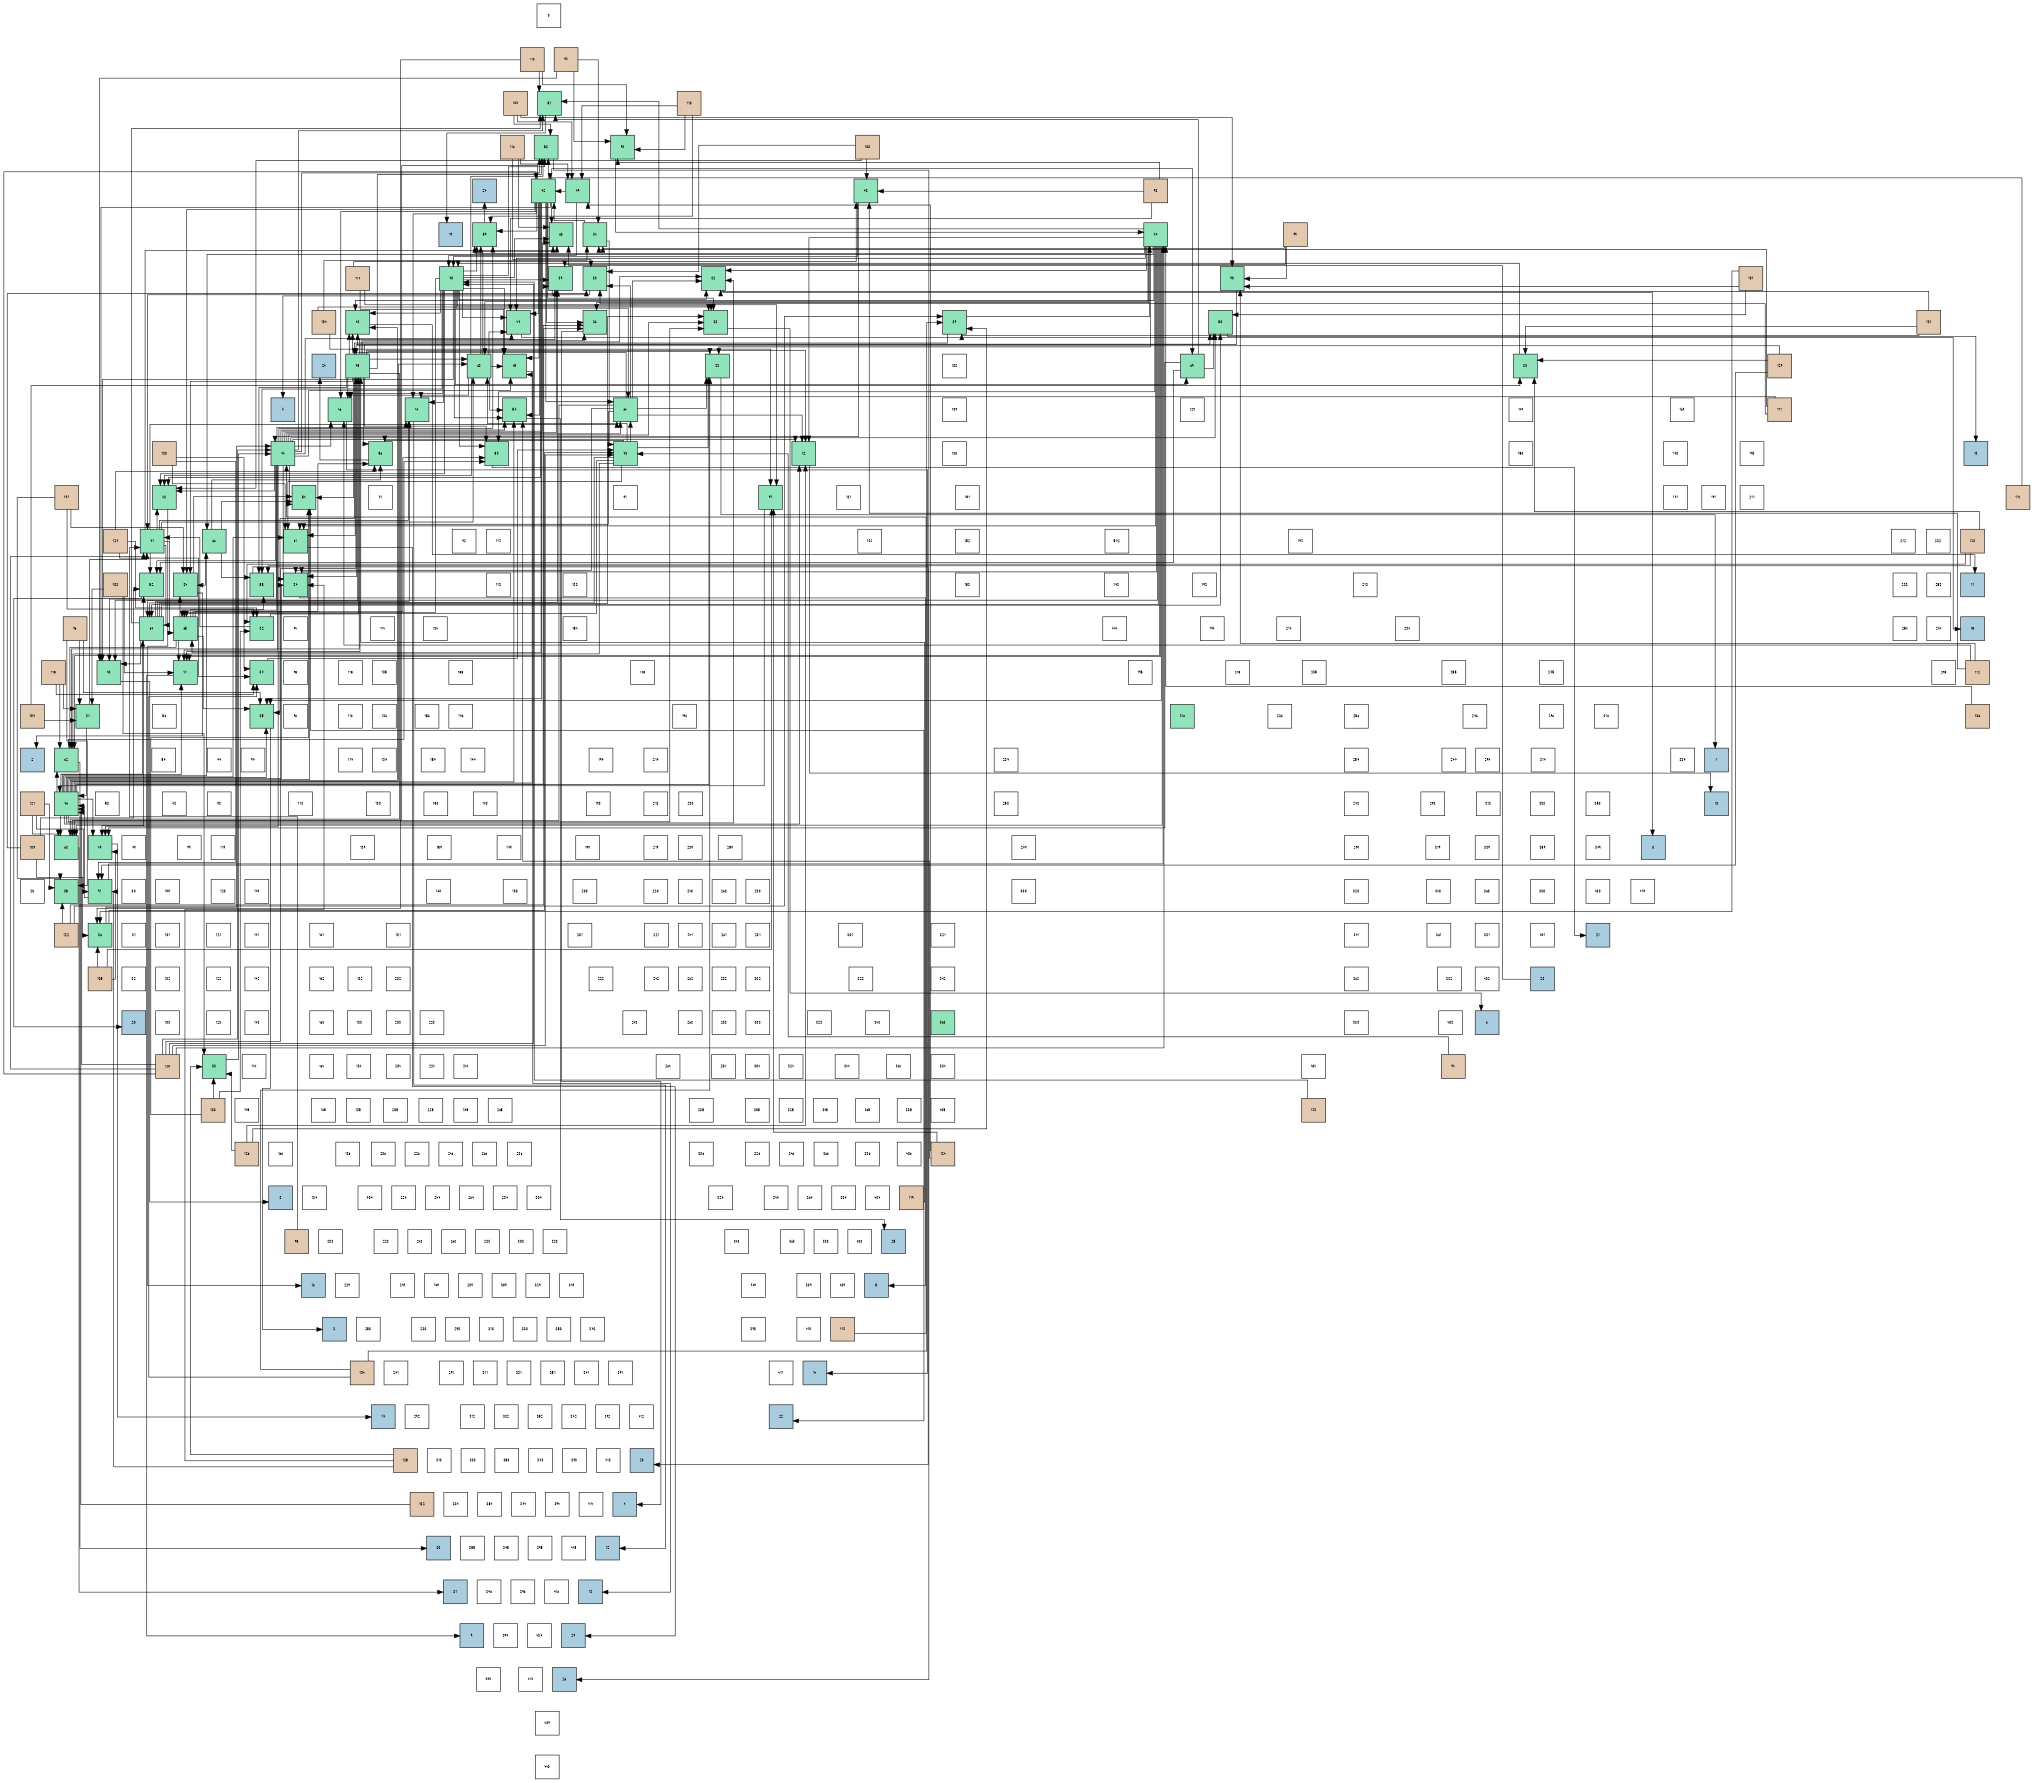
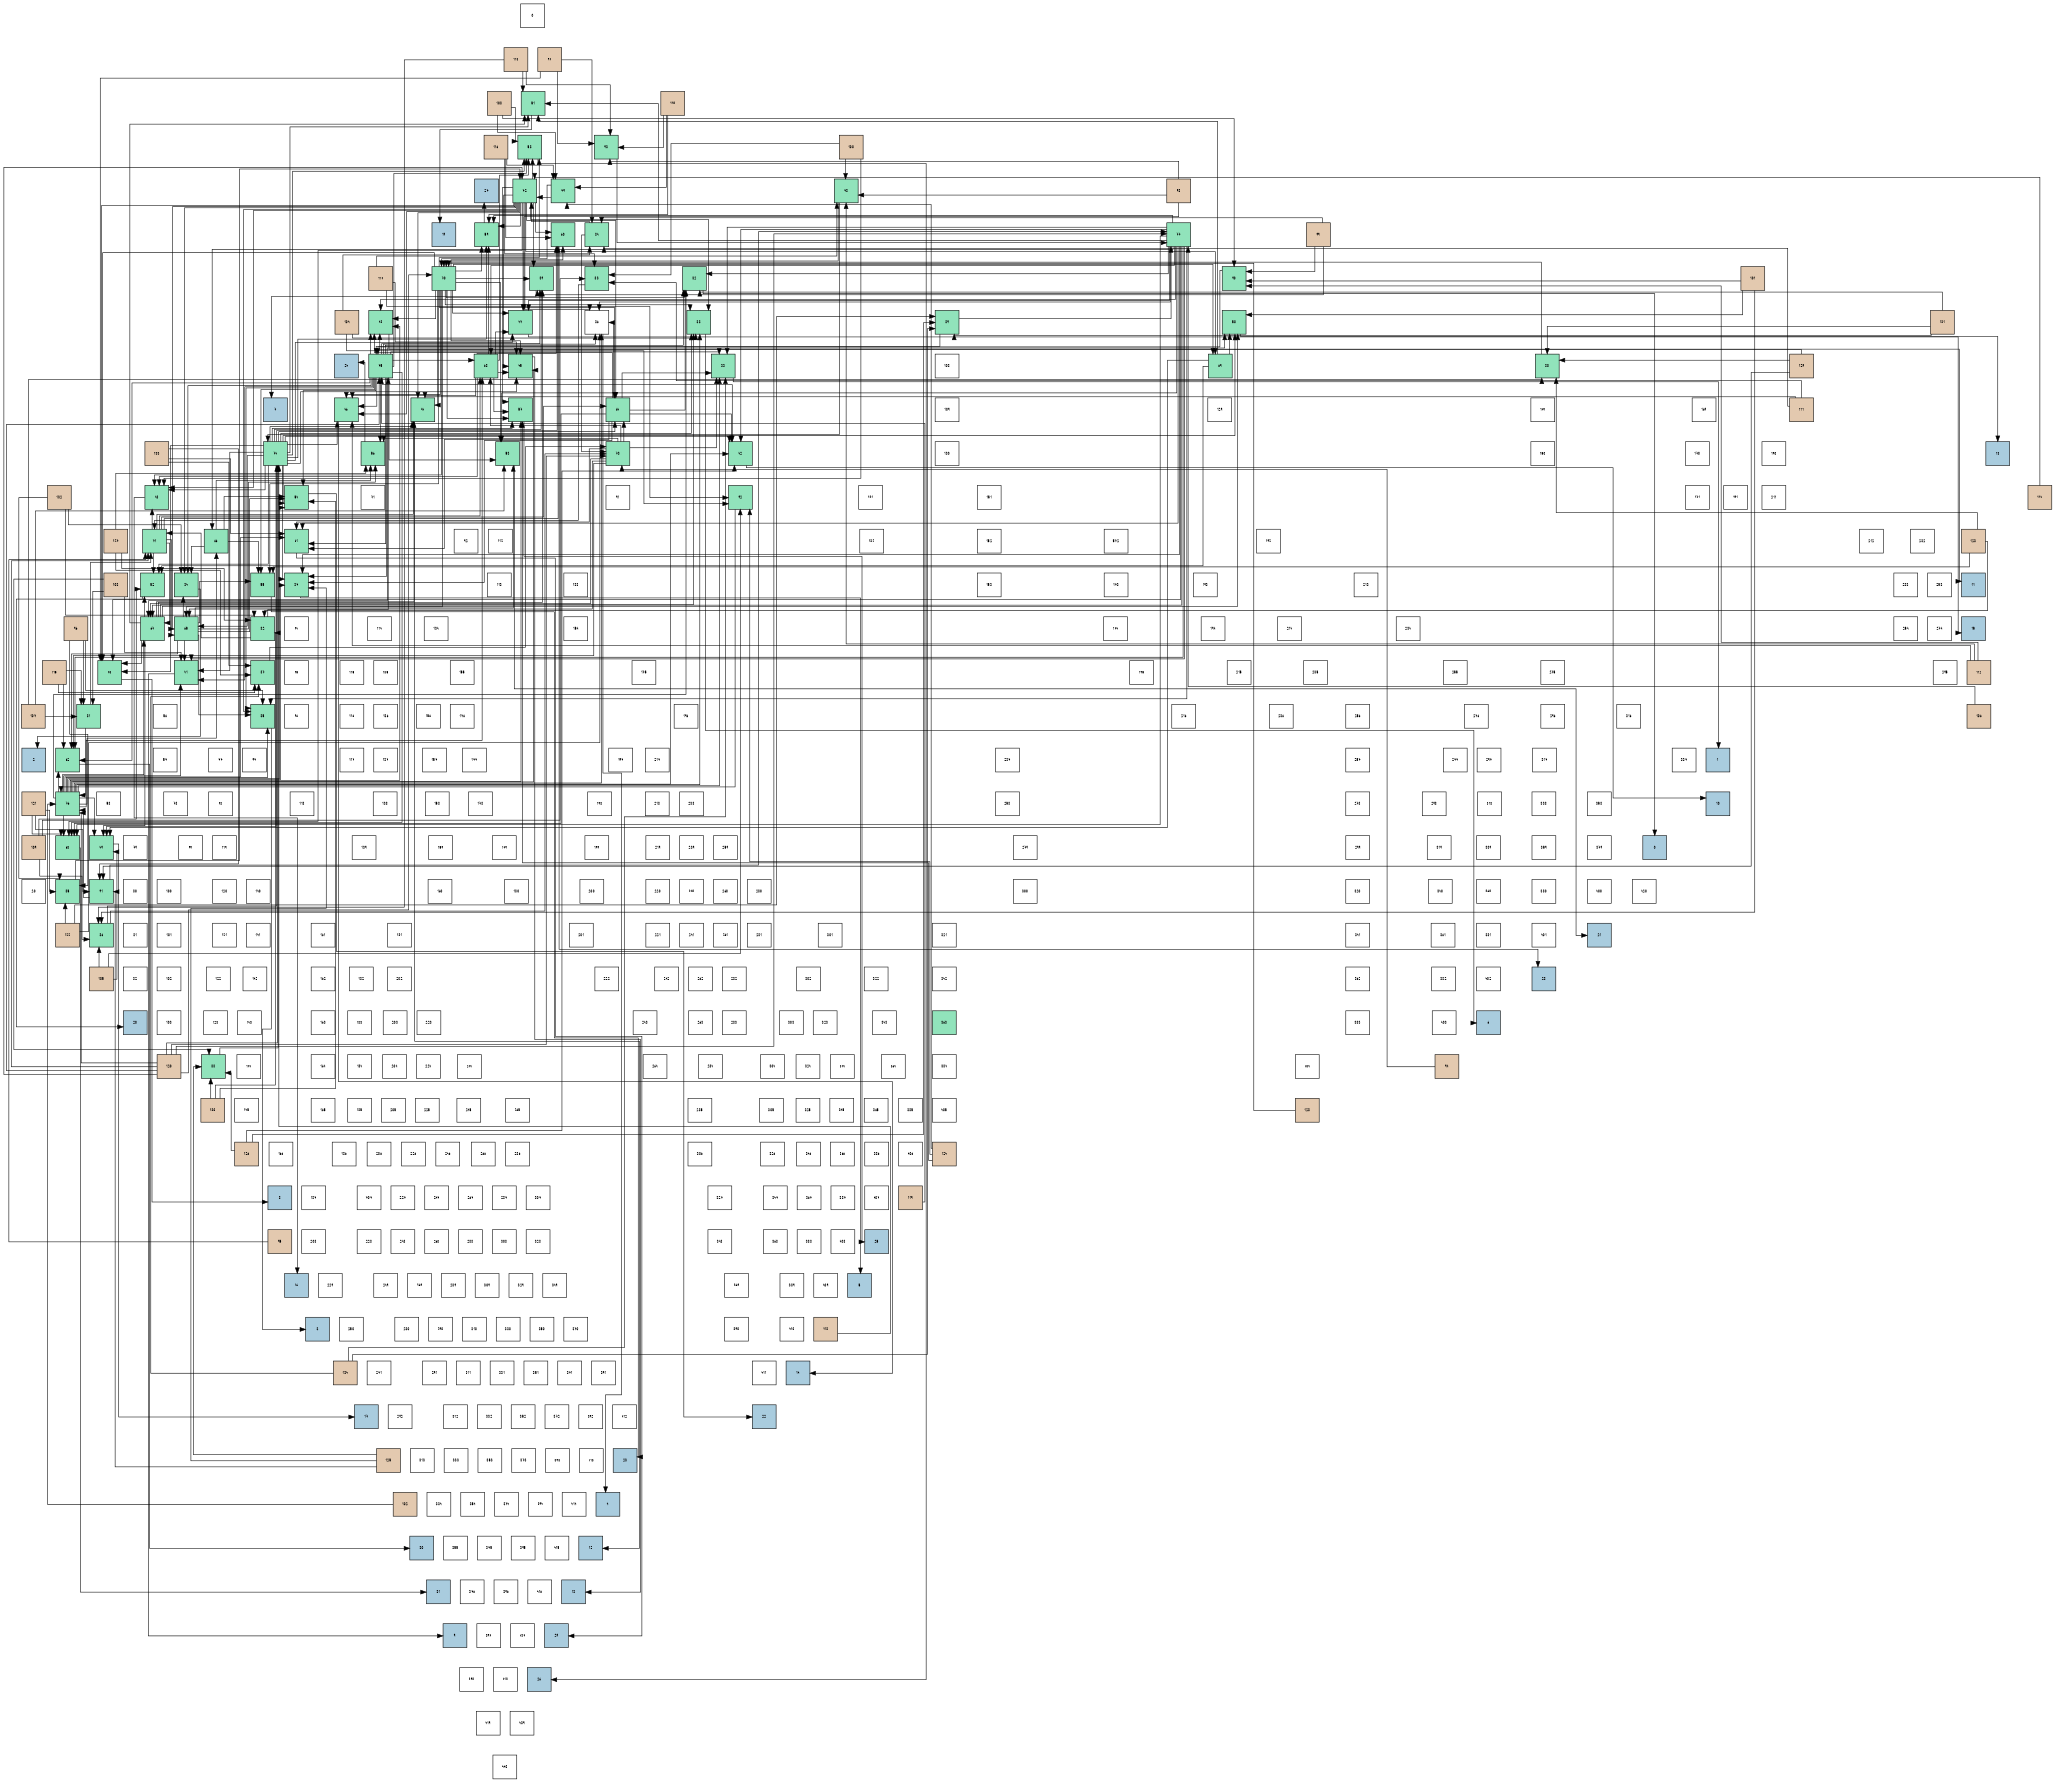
node "36": fillcolor #91e3bb -> #ffffff
edge "28" -> "60": reversed
edge "64" -> "83": now "64" -> "36"
edge "85" -> "72": added
edge "34" -> "54": now "65" -> "54"
node "774": label "774" -> "174"
node "216": fillcolor #91e3bb -> #ffffff
edge "62" -> "53": now "107" -> "53"
node "240": label "240" -> "740"
node "419": added
